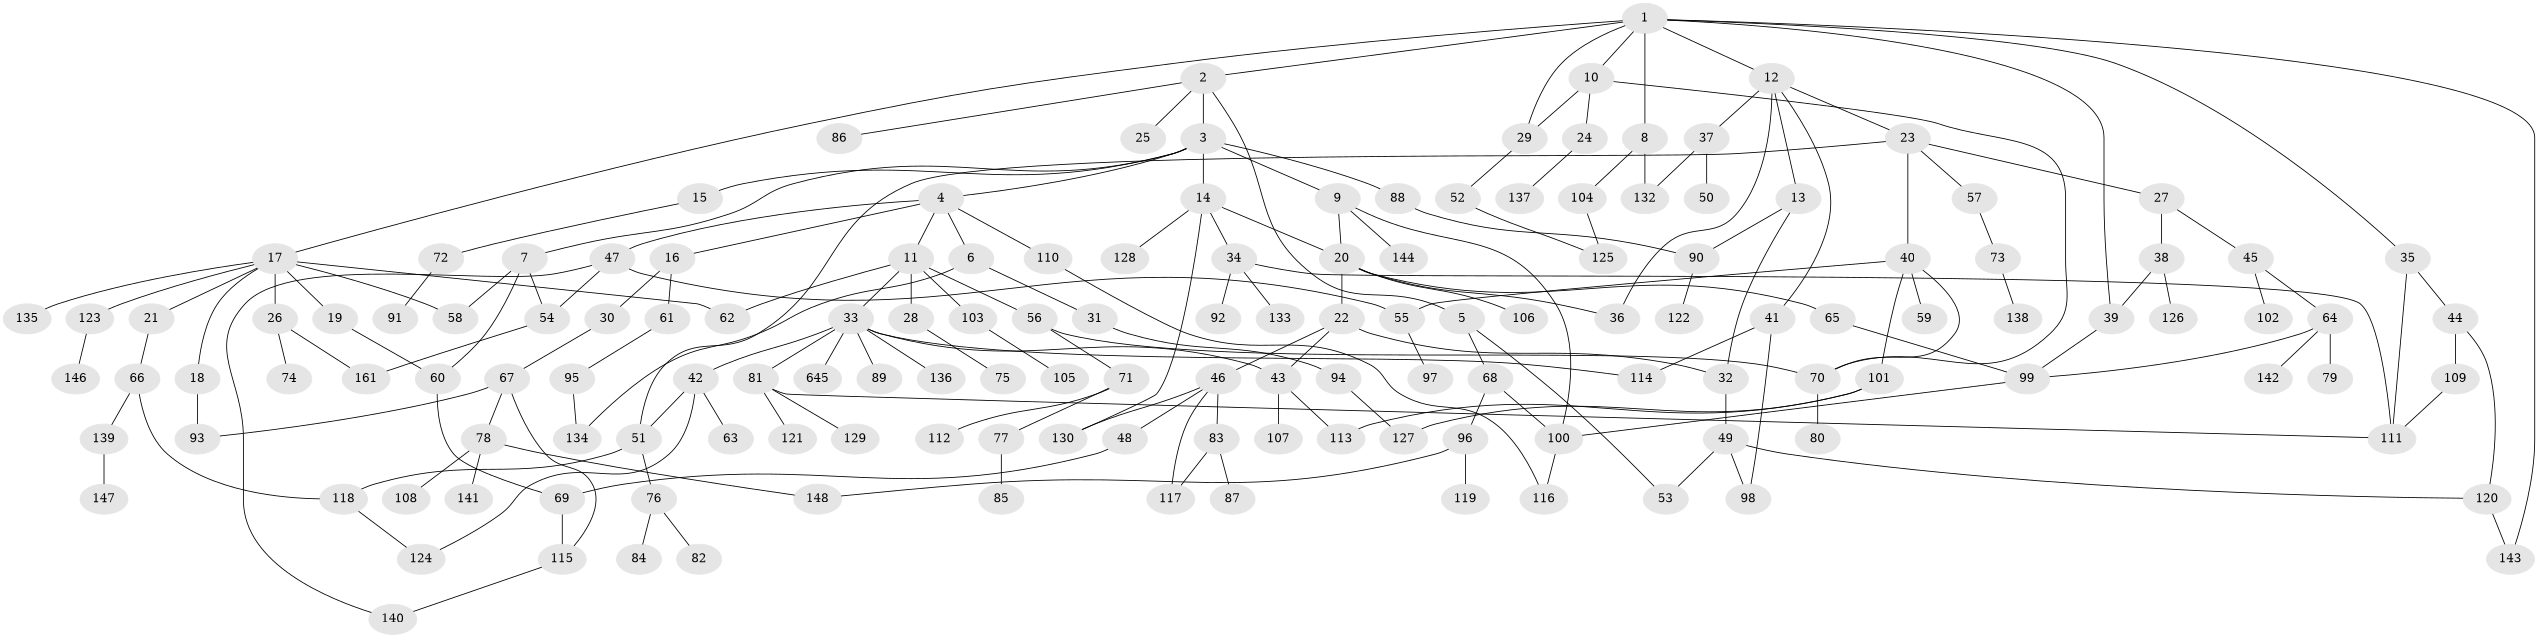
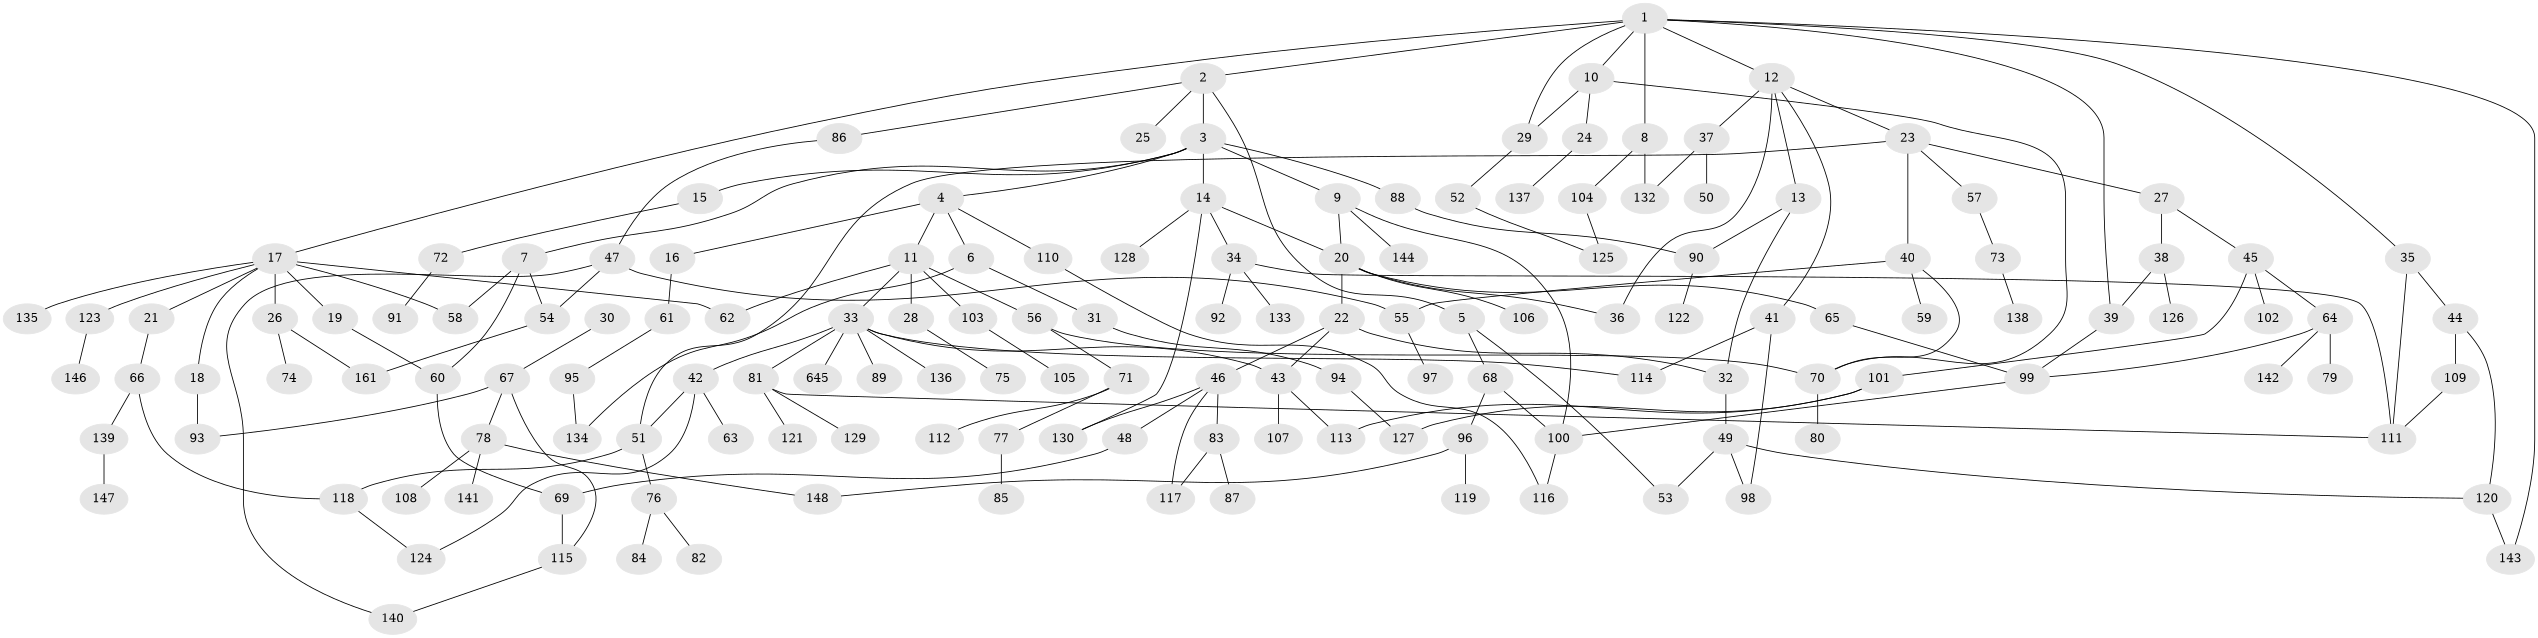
edge "4" -- "47": now "86" -- "47"
edge "16" -- "30": removed
edge "40" -- "101": now "45" -- "101"
